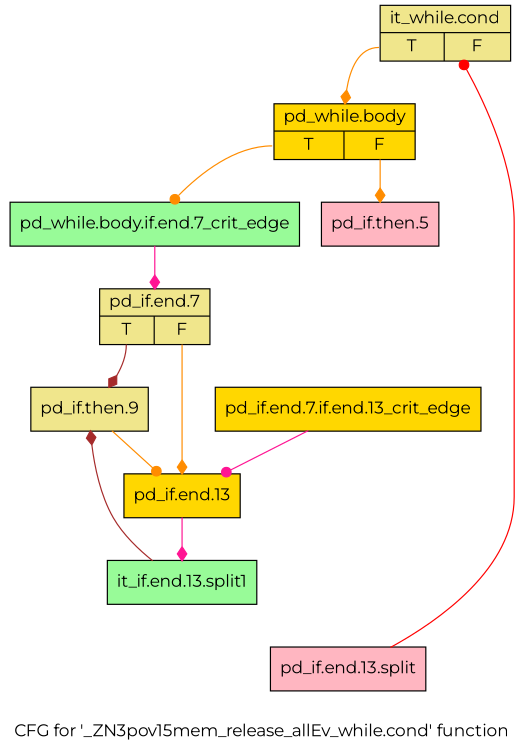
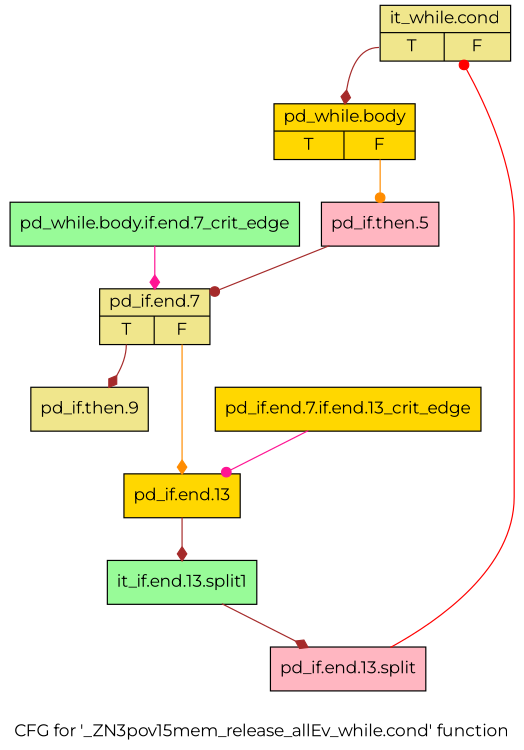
edge "it_while.cond" -> "pd_while.body": color darkorange -> brown
edge "pd_while.body" -> "pd_while.body.if.end.7_crit_edge": removed
edge "pd_while.body" -> "pd_if.then.5": arrowhead diamond -> dot
edge "pd_if.then.5" -> "pd_if.end.7": added
edge "pd_if.then.9" -> "pd_if.end.13": removed
edge "it_if.end.13.split1" -> "pd_if.then.9": now "it_if.end.13.split1" -> "pd_if.end.13.split"
edge "pd_if.end.13" -> "it_if.end.13.split1": color deeppink -> brown
